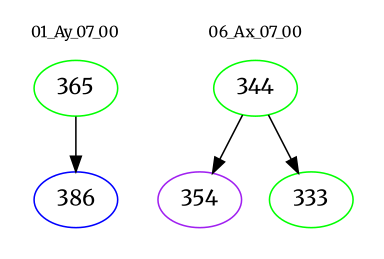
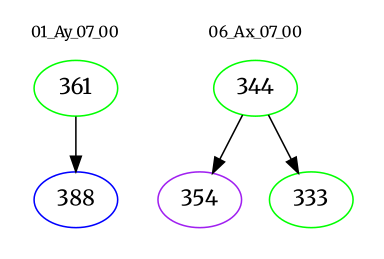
node "365": label "365" -> "361"
node "386": label "386" -> "388"
